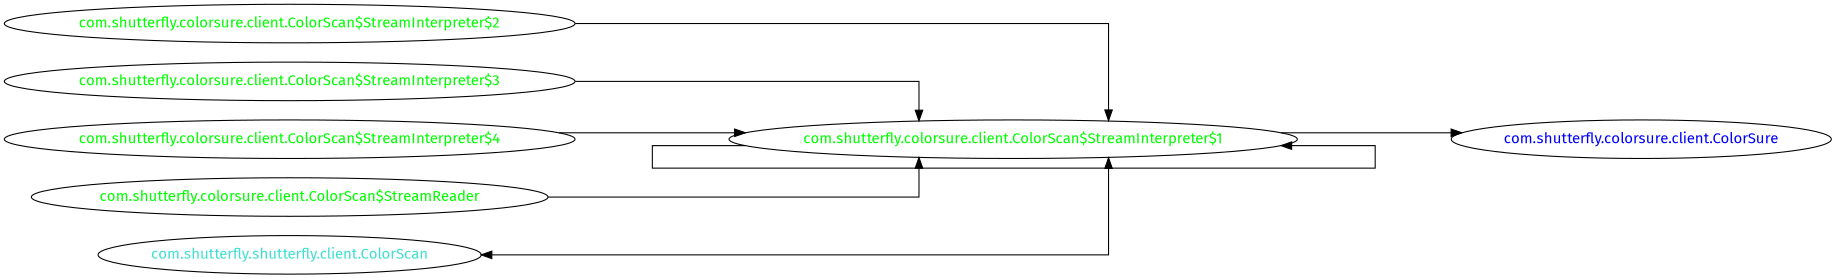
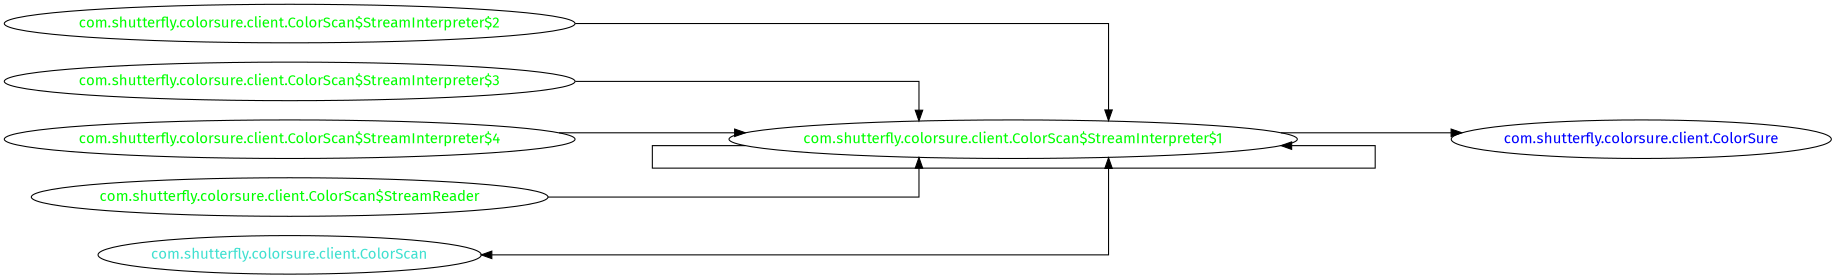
node "com.shutterfly.shutterfly.client.ColorScan": label "com.shutterfly.shutterfly.client.ColorScan" -> "com.shutterfly.colorsure.client.ColorScan"
